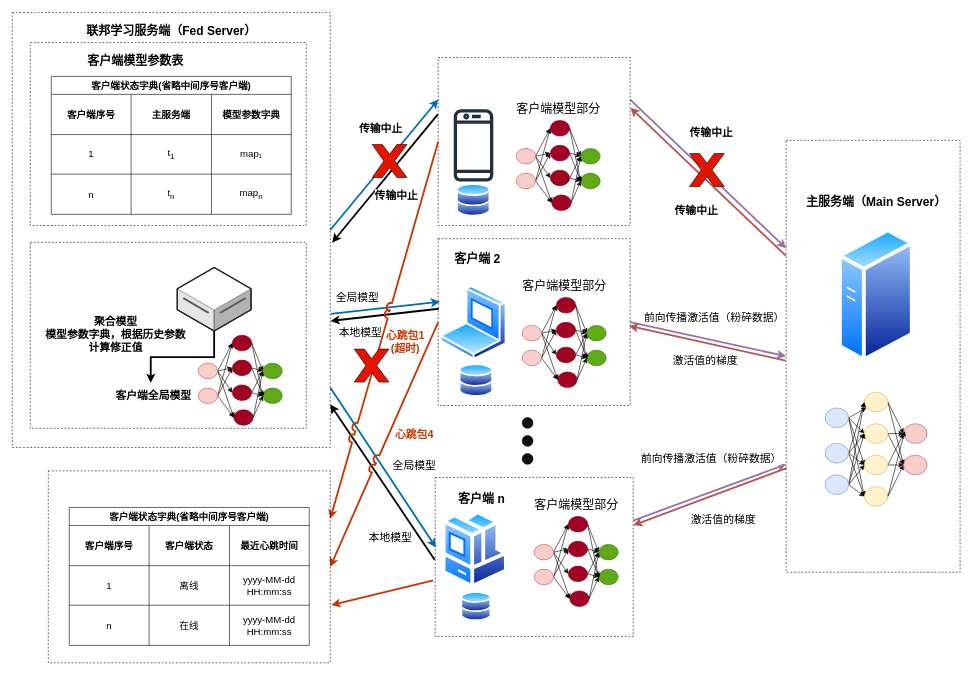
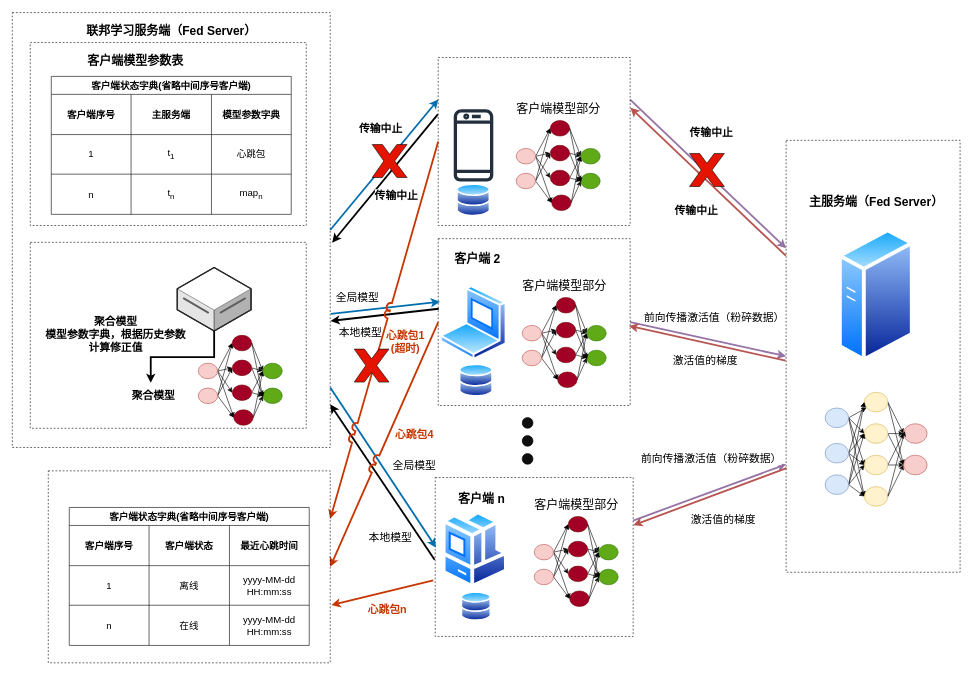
node "map₁": label "map₁" -> "心跳包"
node "主服务端（Main Server）": label "主服务端（Main Server）" -> "主服务端（Fed Server）"
node "客户端全局模型": label "客户端全局模型" -> "聚合模型"
node "心跳包n": added
